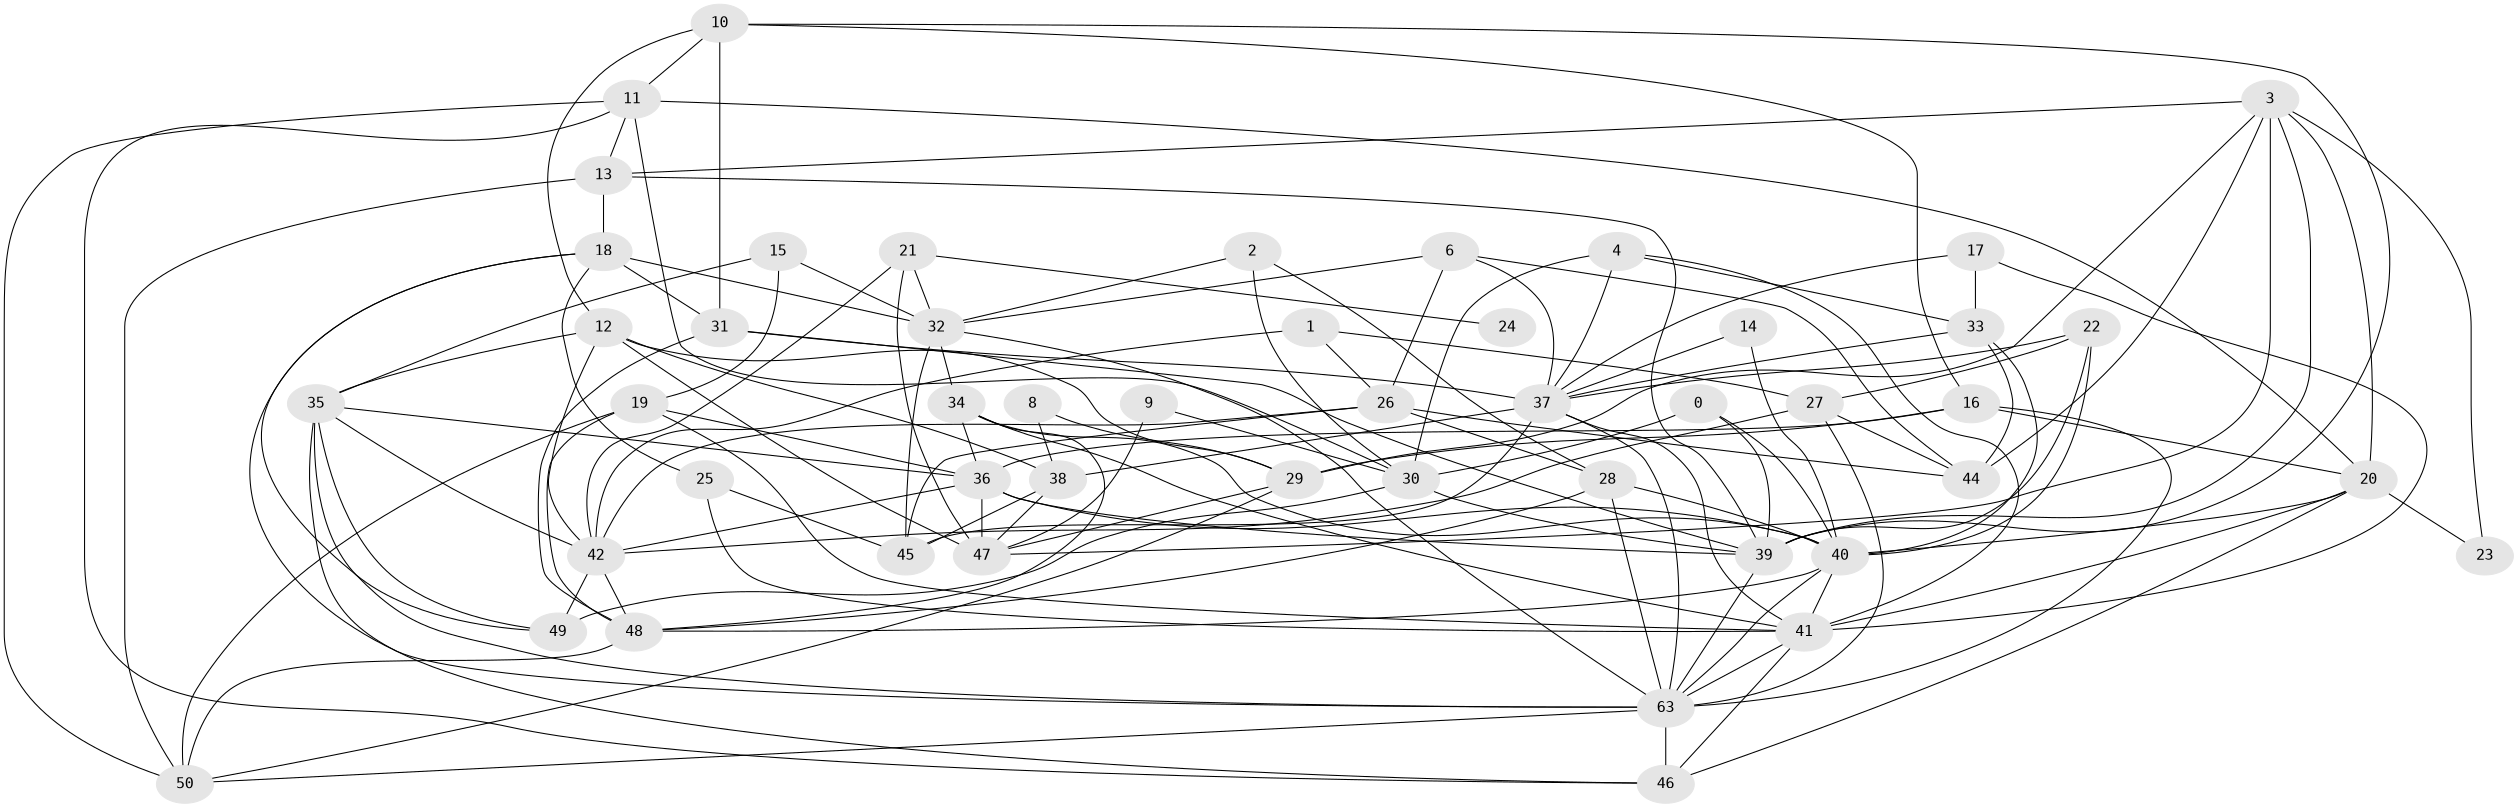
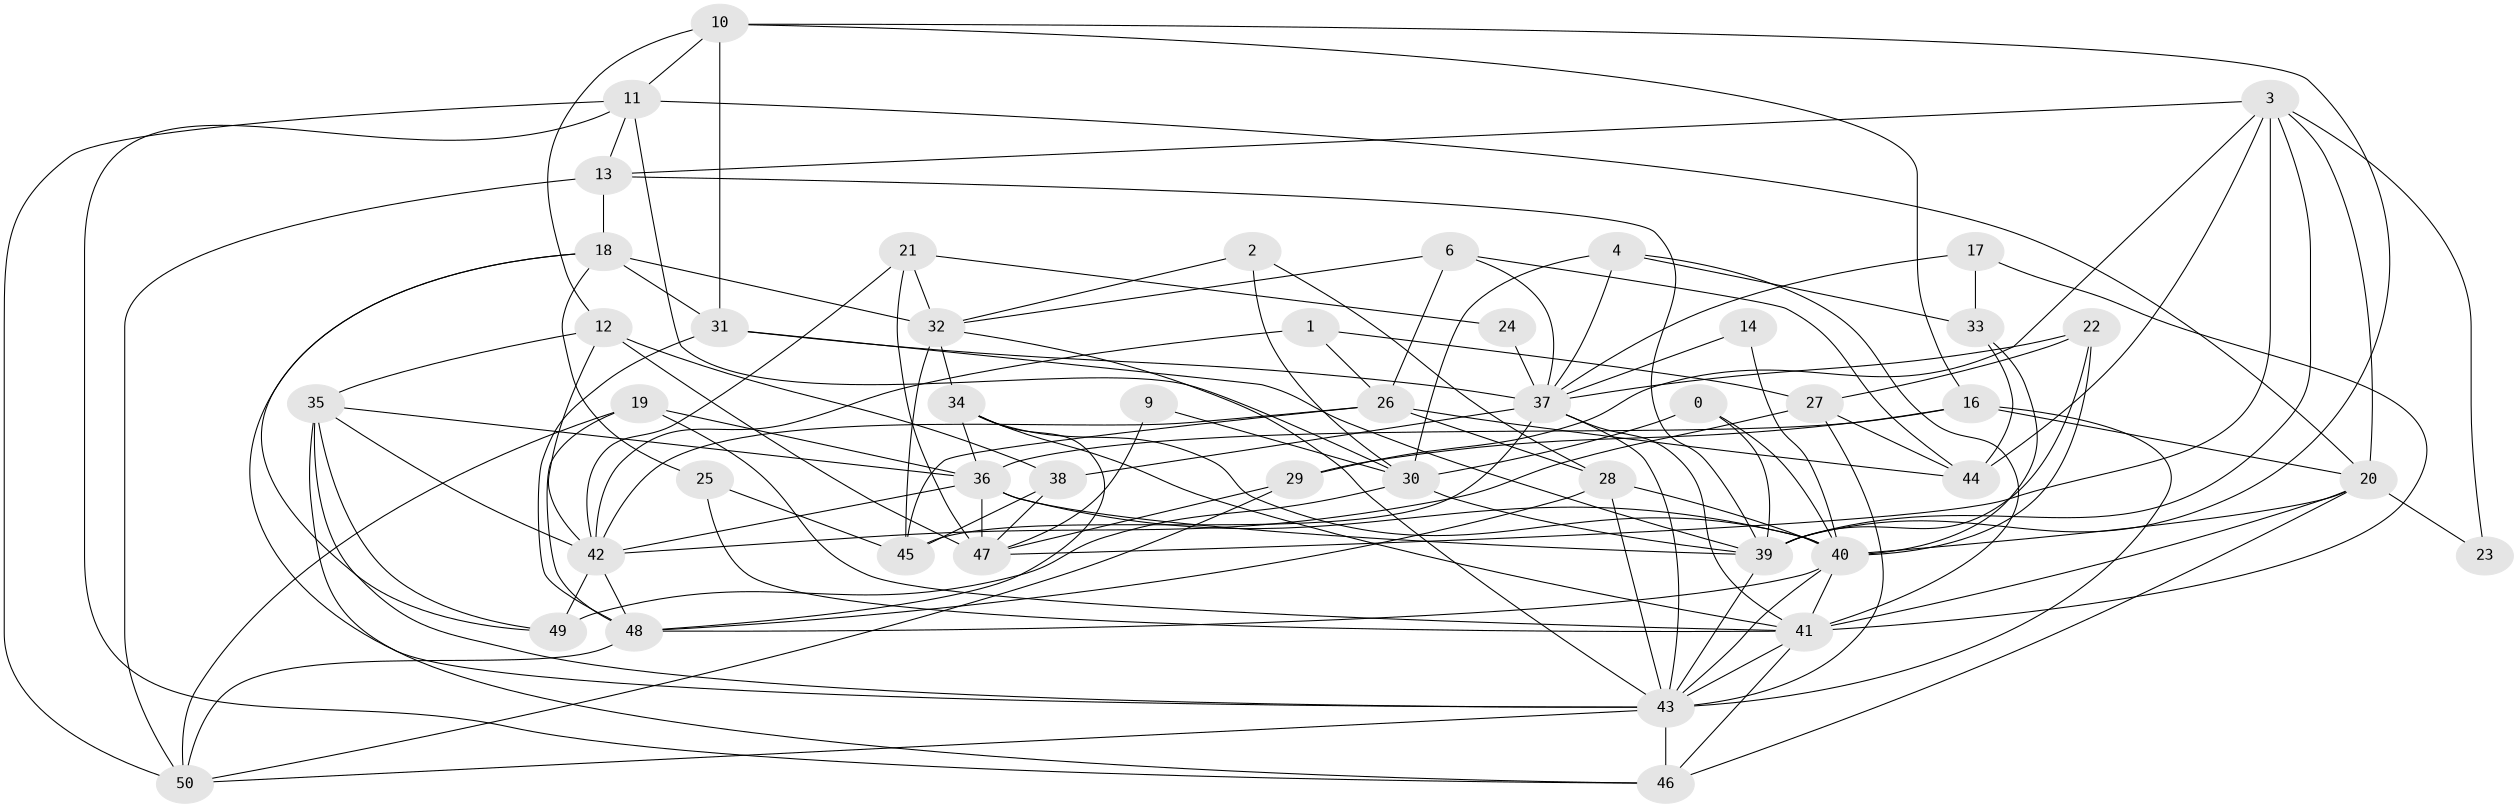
node "15": removed
edge "12" -- "29": removed
edge "33" -- "37": now "24" -- "37"
node "8": removed
node "63": label "63" -> "43"
